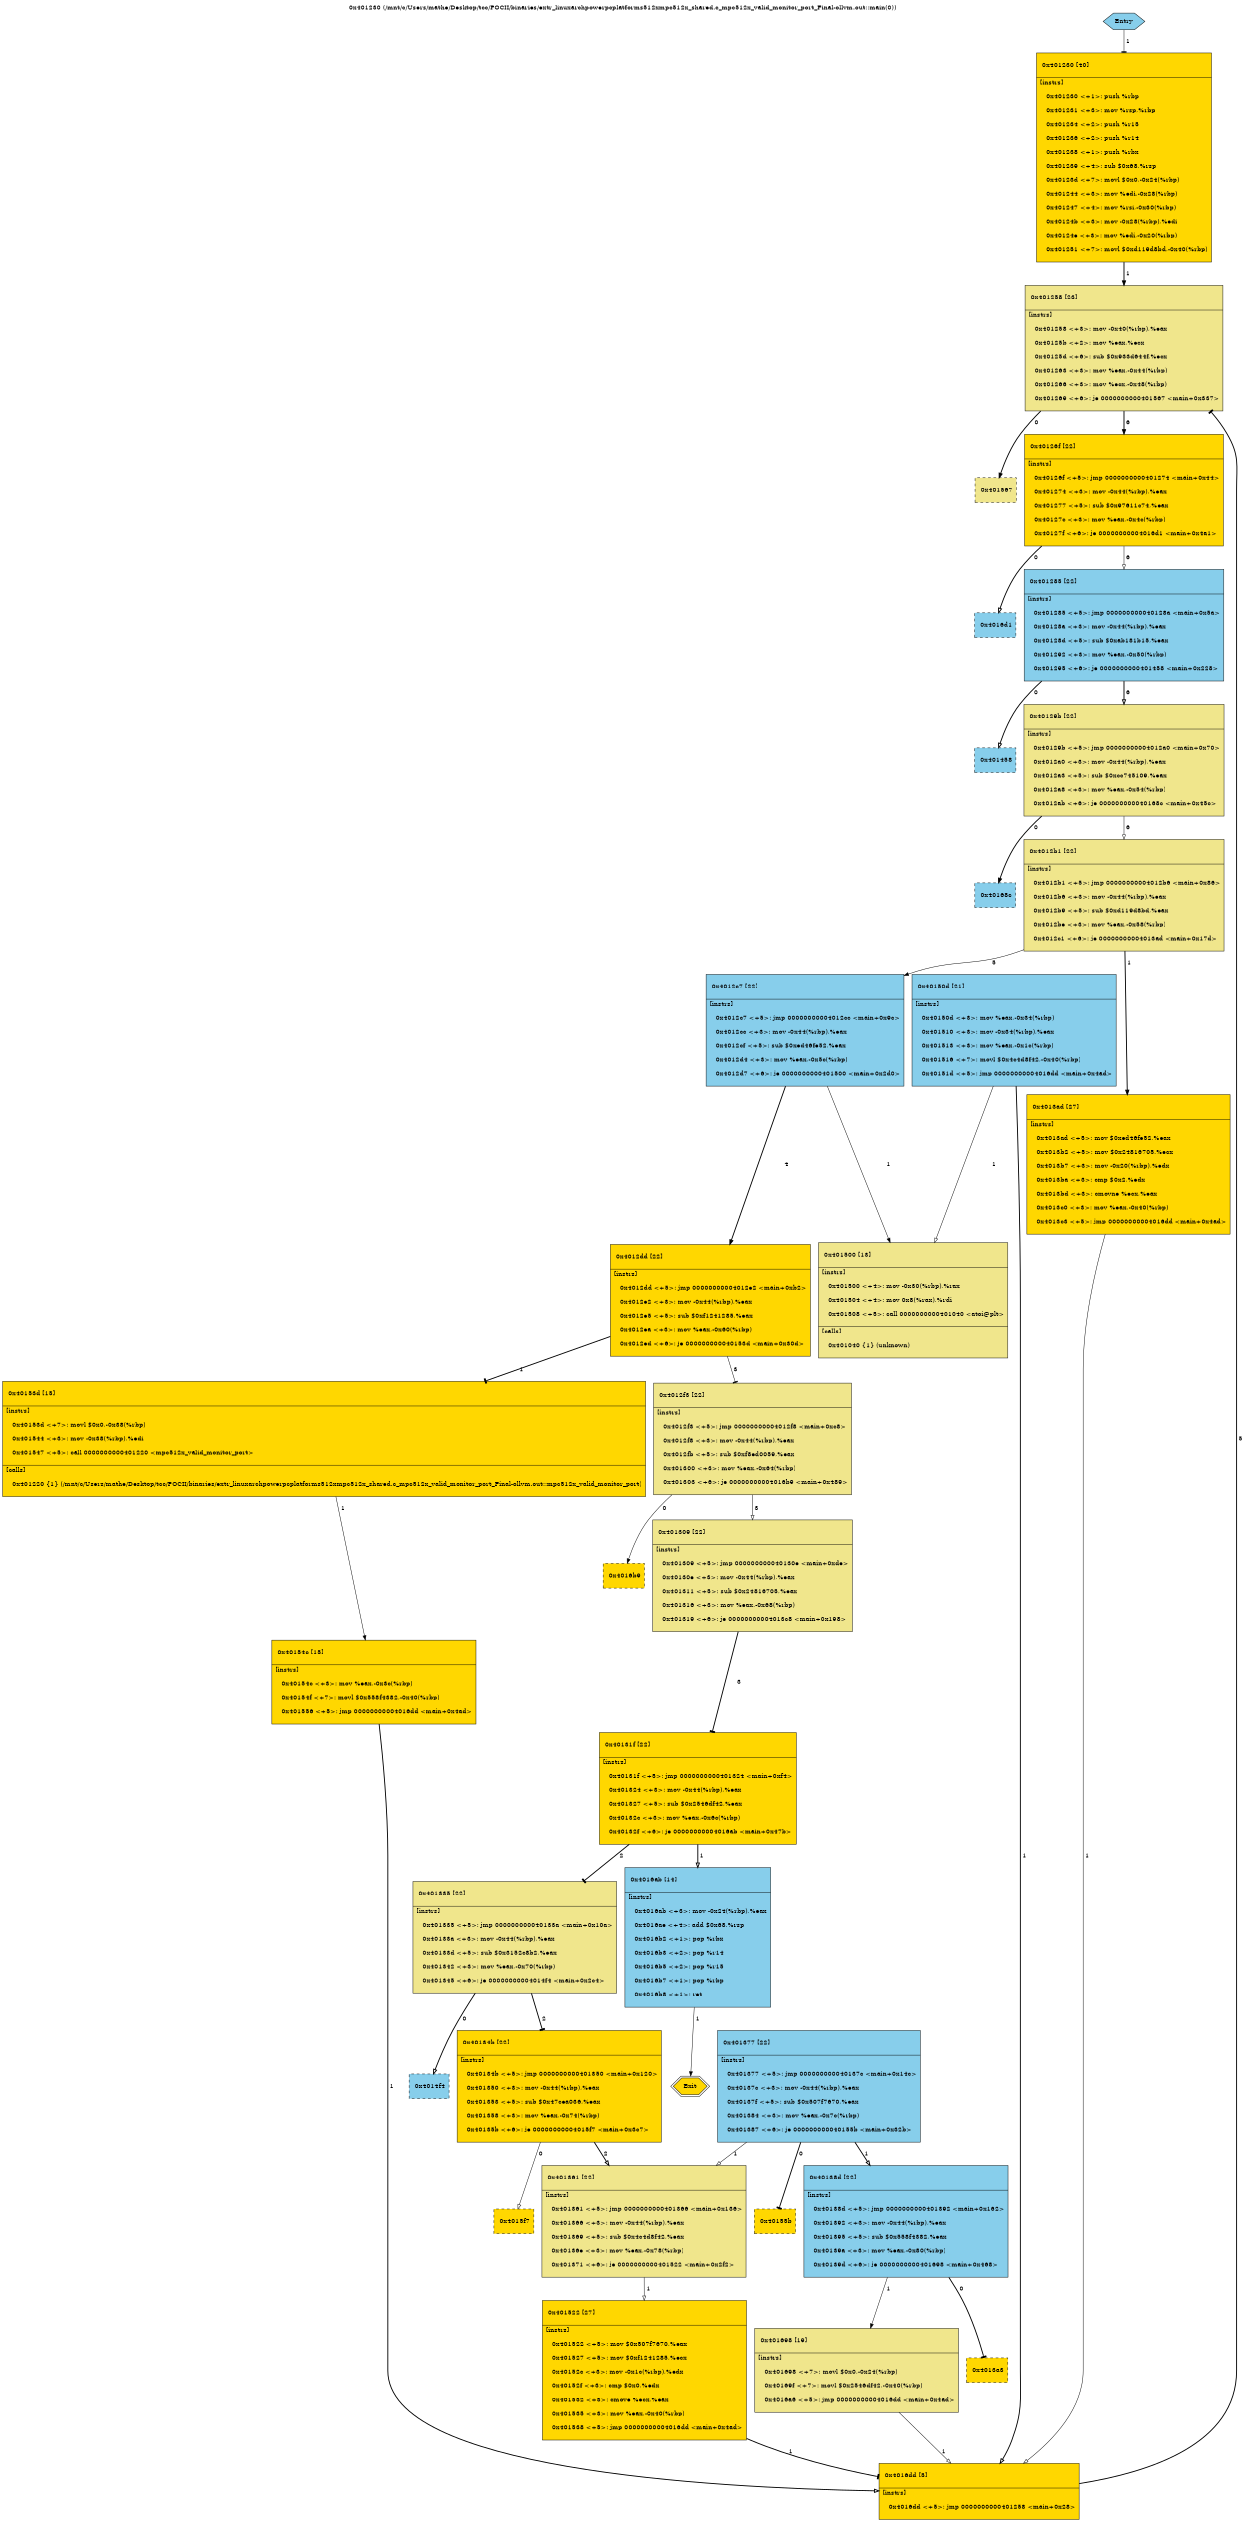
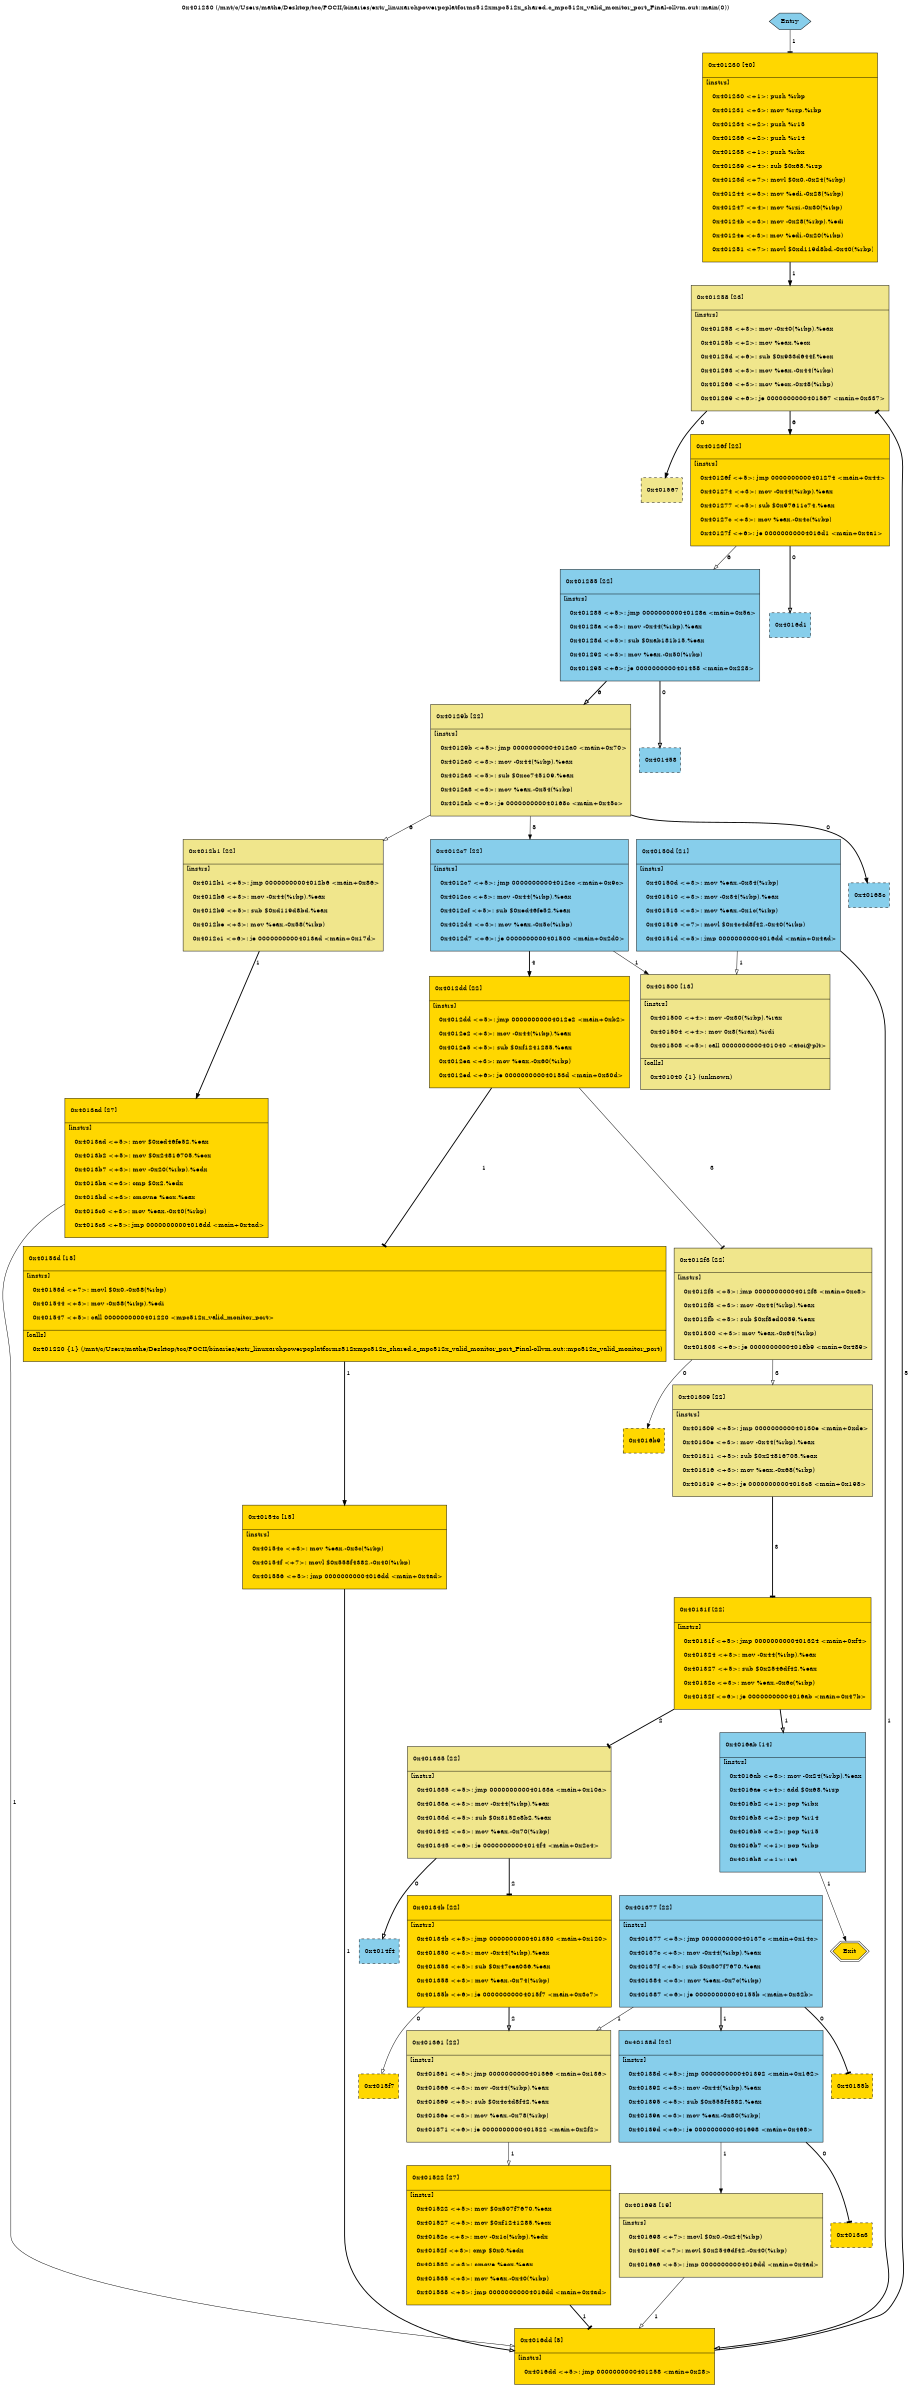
edge "0x4012b1 [22]" -> "0x4012c7 [22]": now "0x40129b [22]" -> "0x4012c7 [22]"
edge "0x40153d [15]" -> "0x40154c [15]": style solid -> bold
